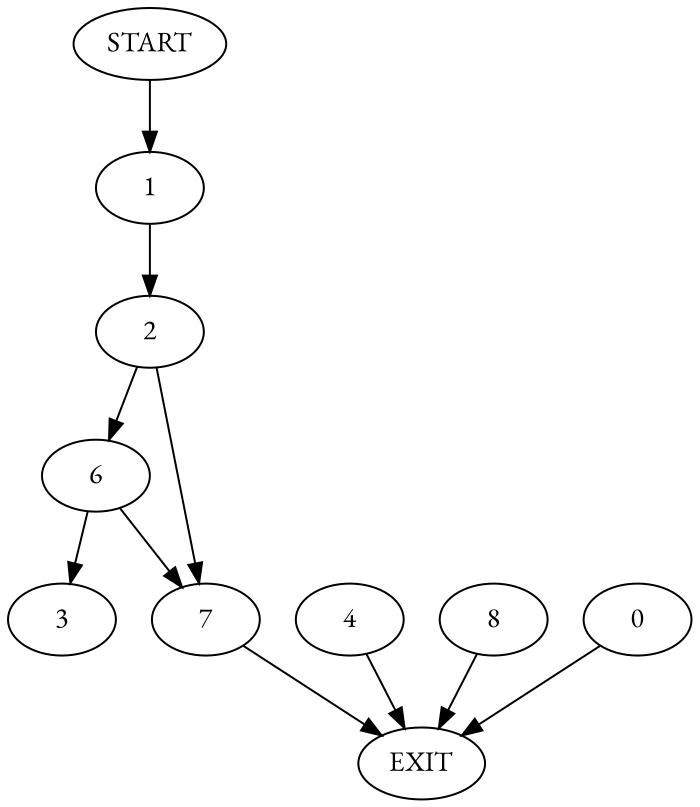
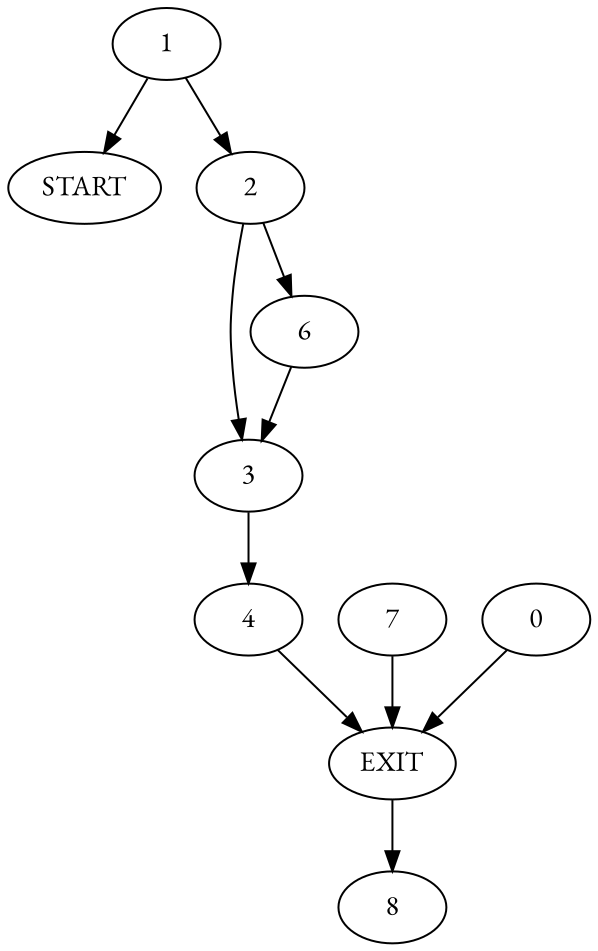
edge "START" -> "1": reversed
edge "2" -> "7": now "2" -> "3"
edge "3" -> "4": added
edge "6" -> "7": removed
edge "8" -> "EXIT": reversed
